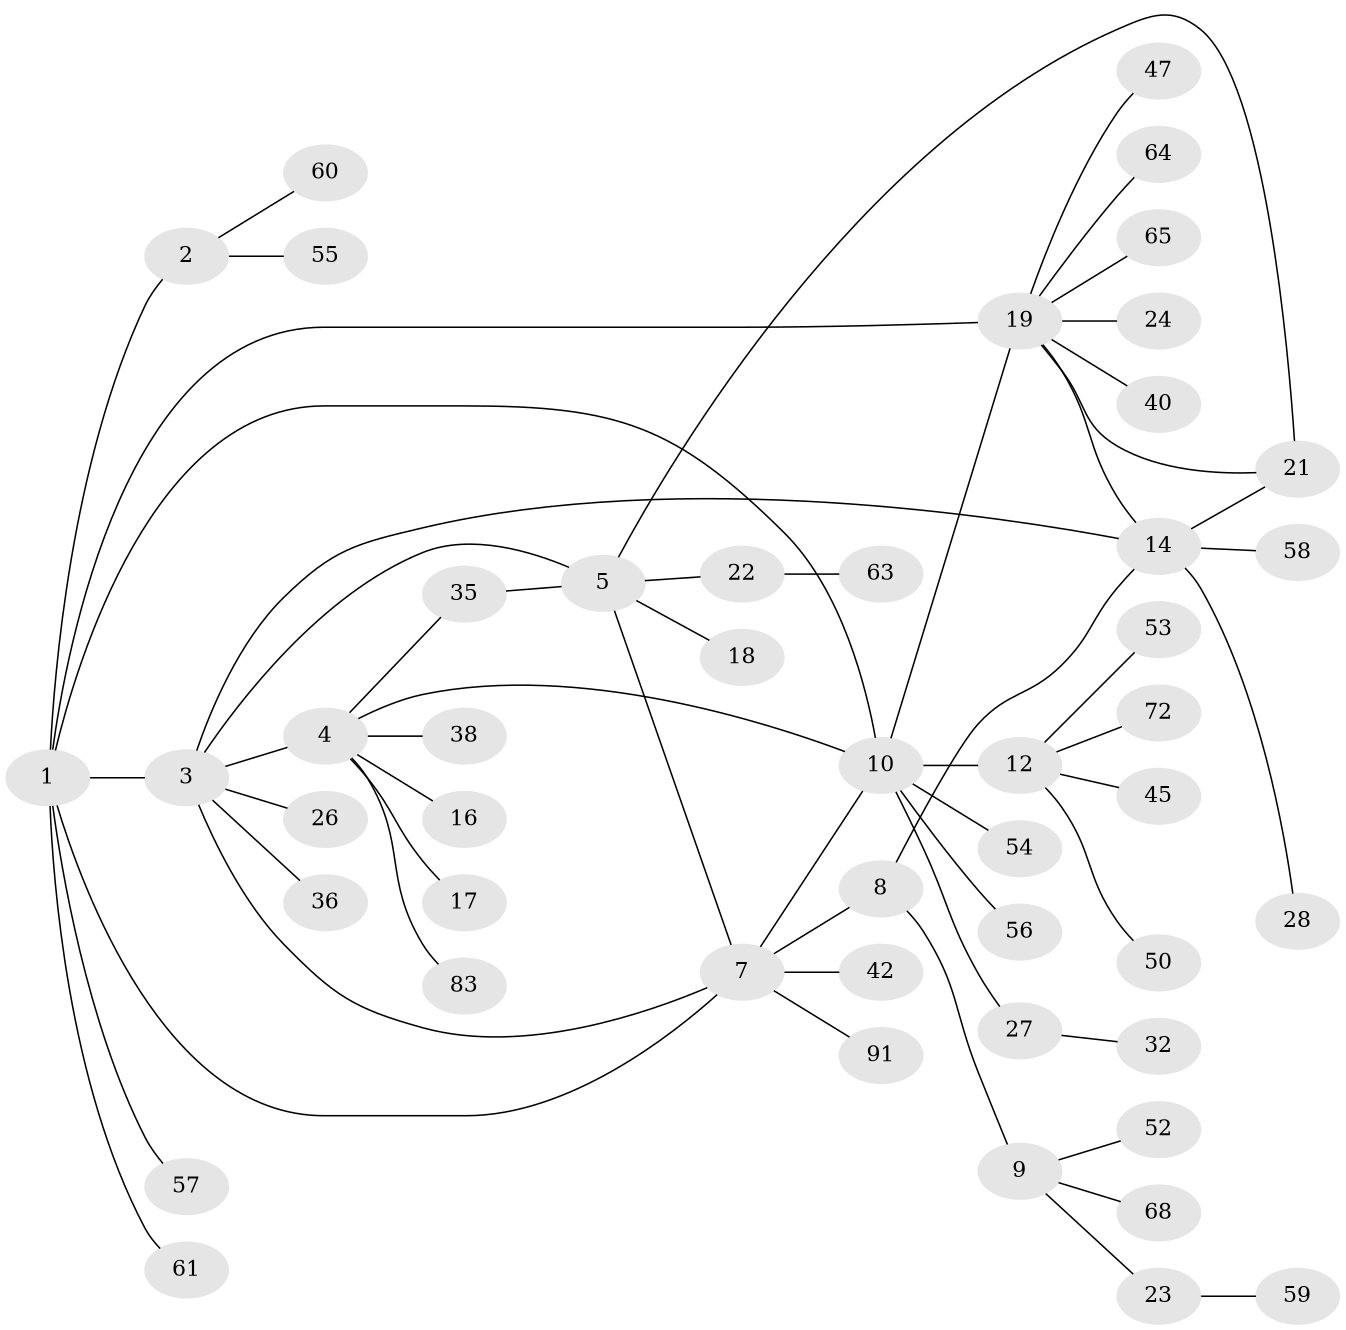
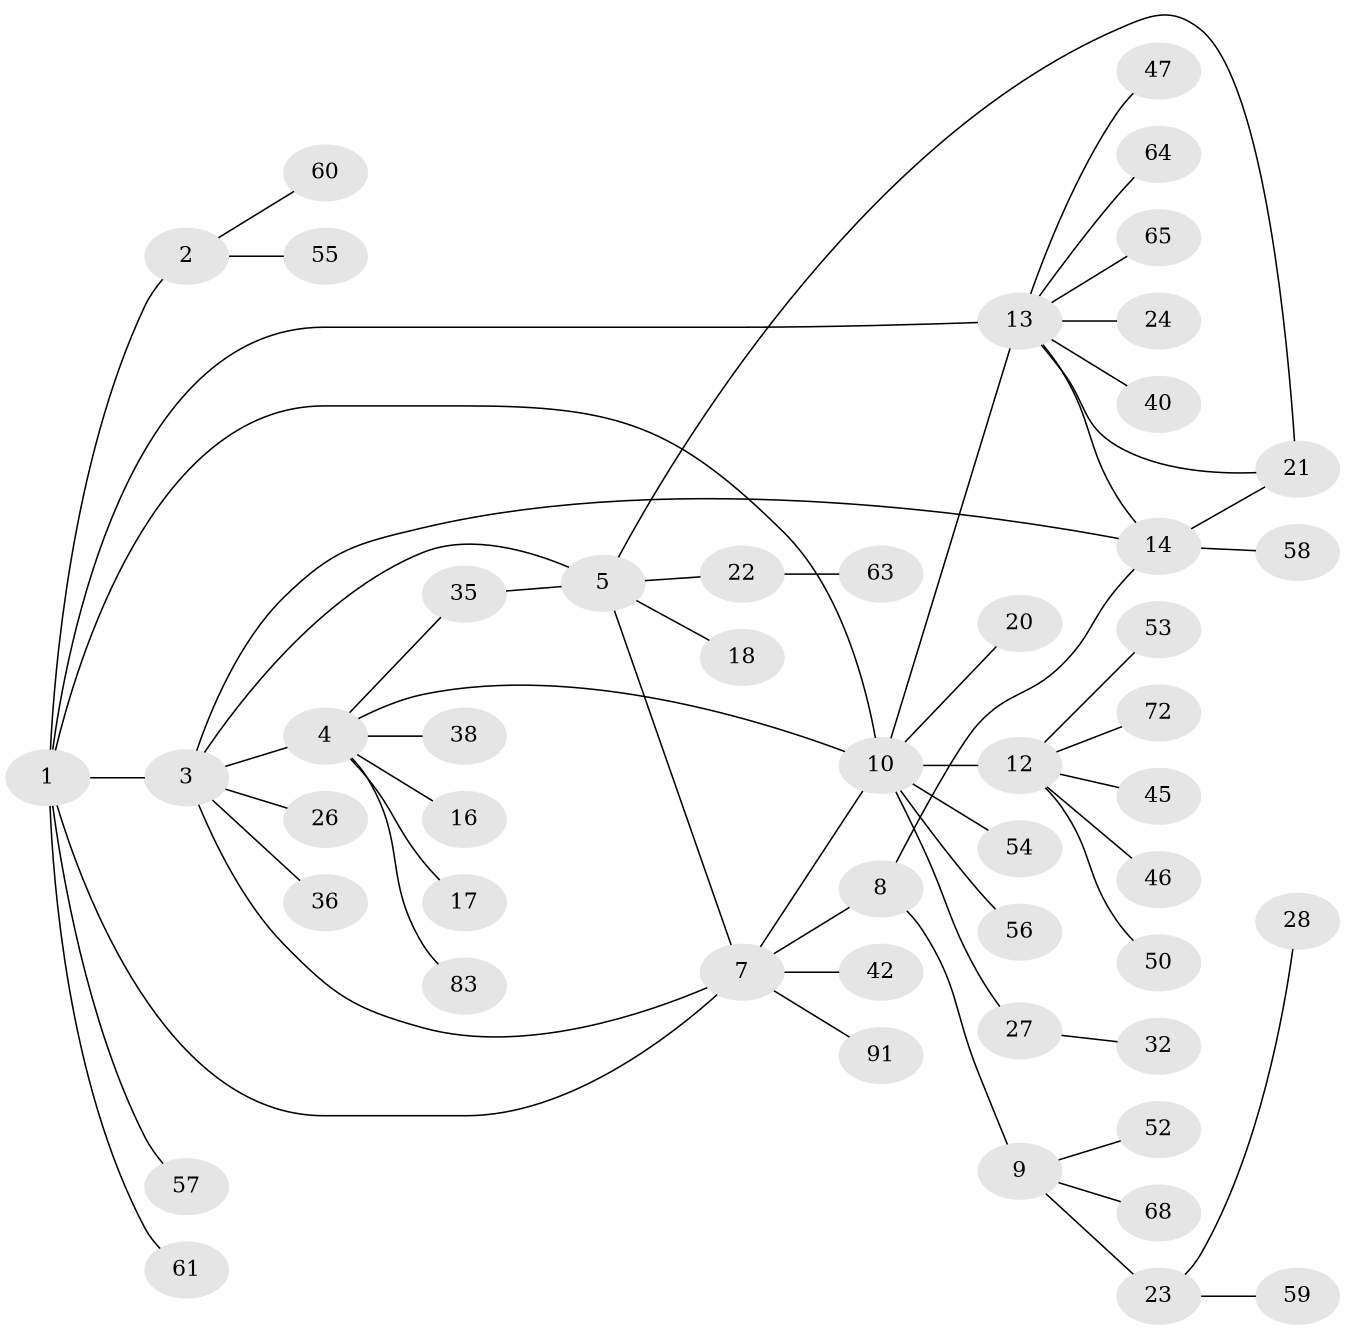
node "19": label "19" -> "13"
node "20": added
edge "14" -- "28": now "23" -- "28"
node "46": added
